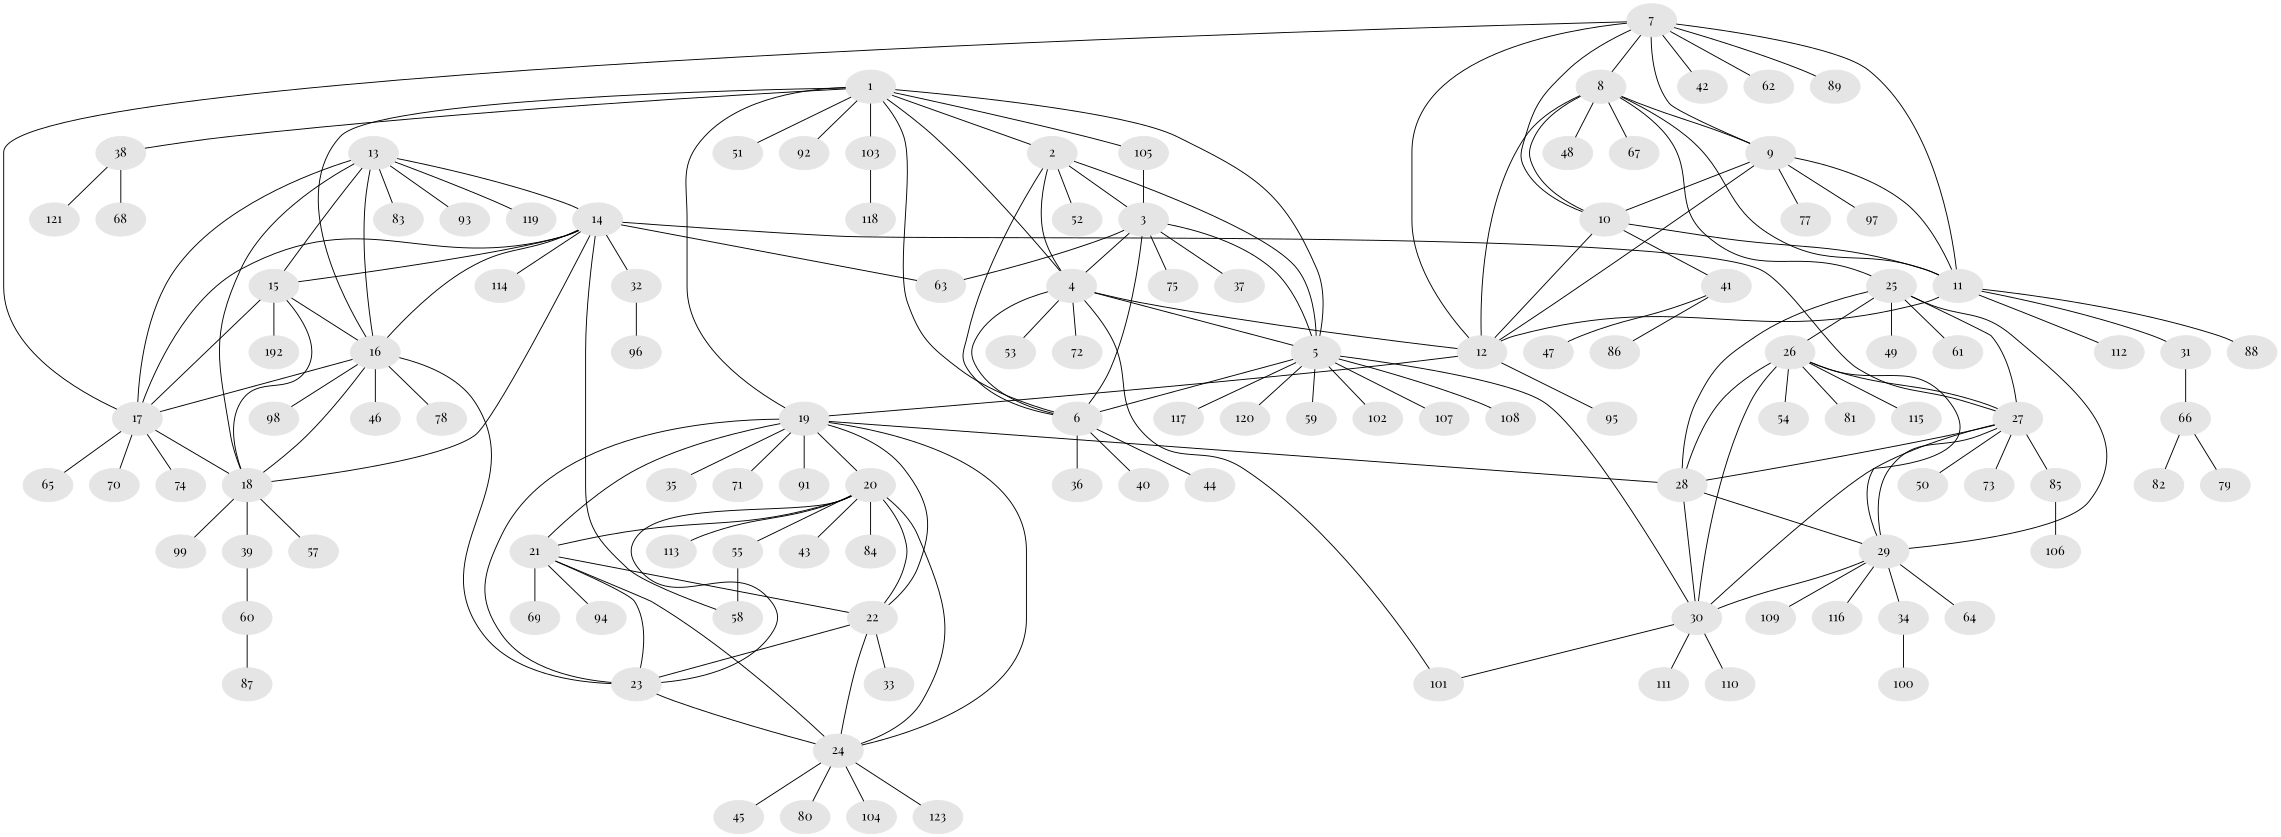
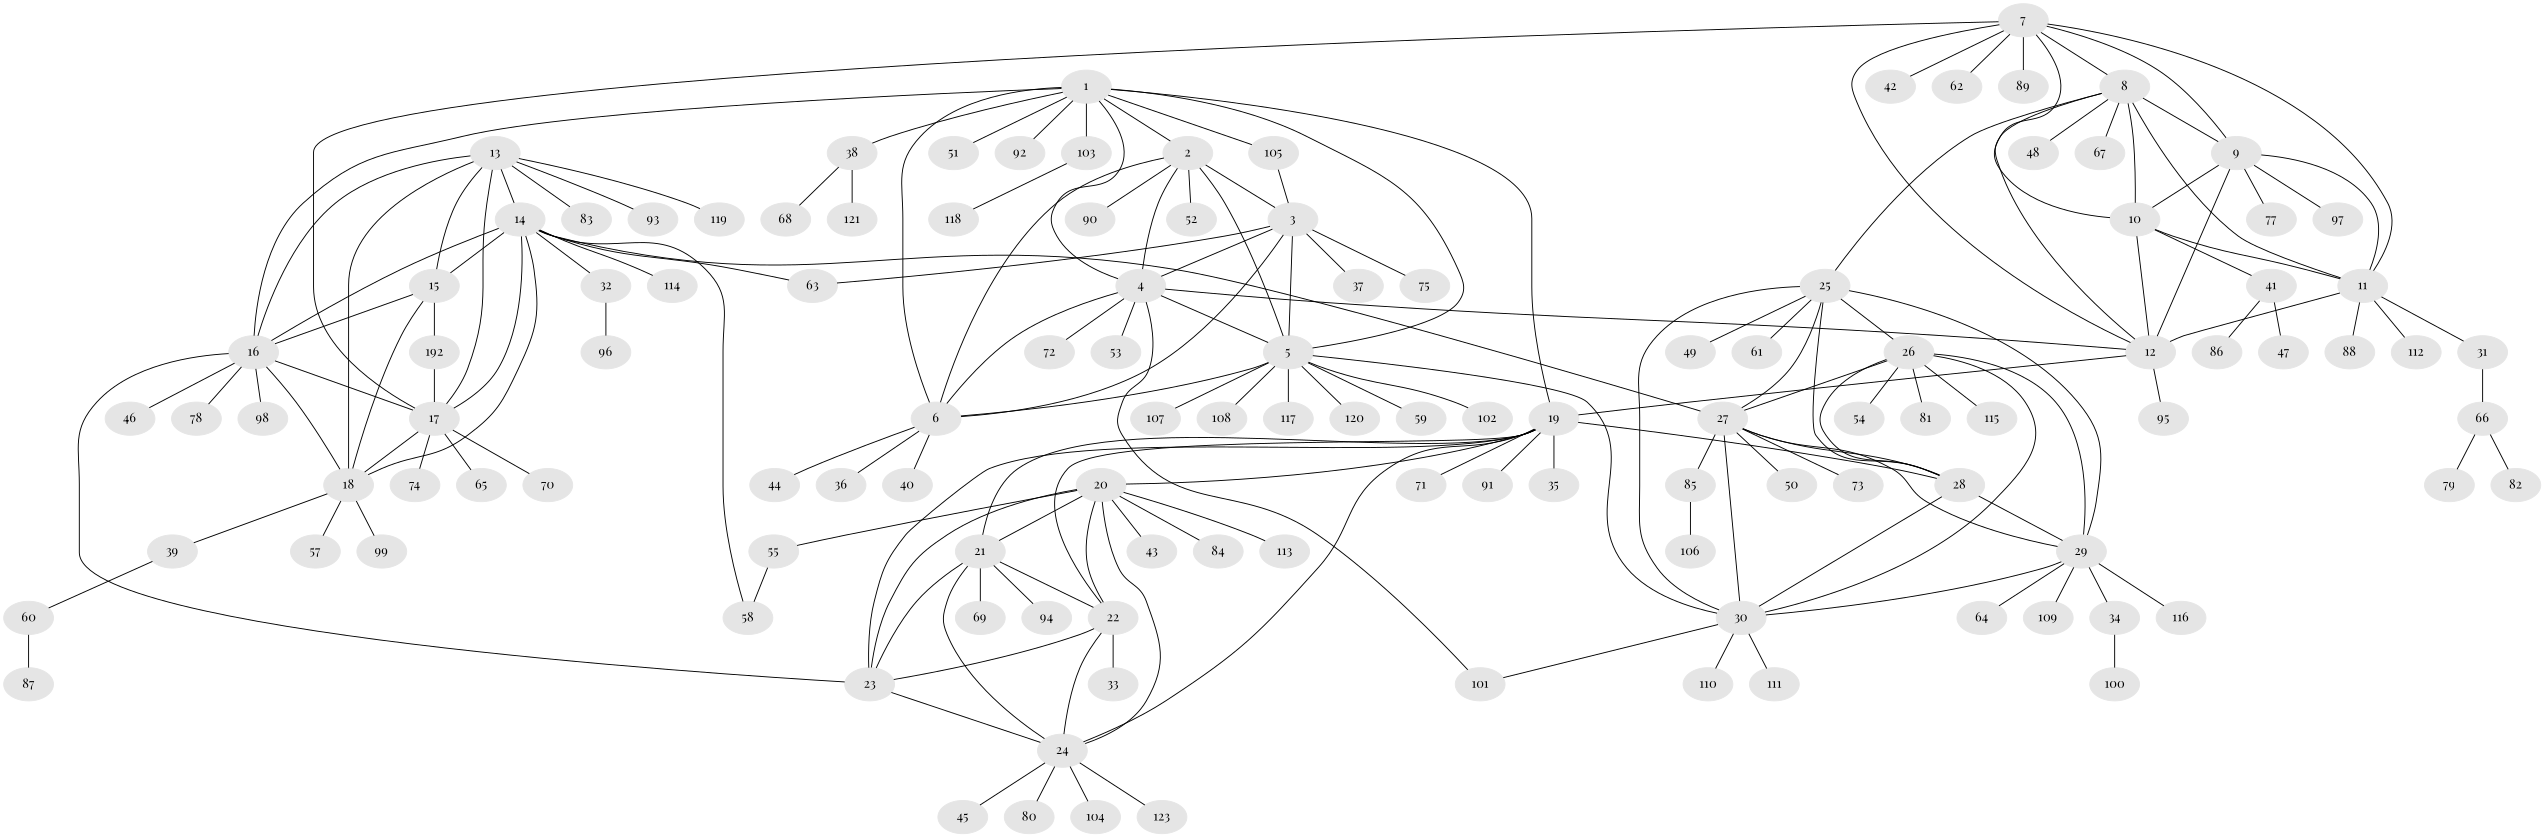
node "90": added
edge "15" -- "17": now "192" -- "17"
edge "25" -- "30": added
